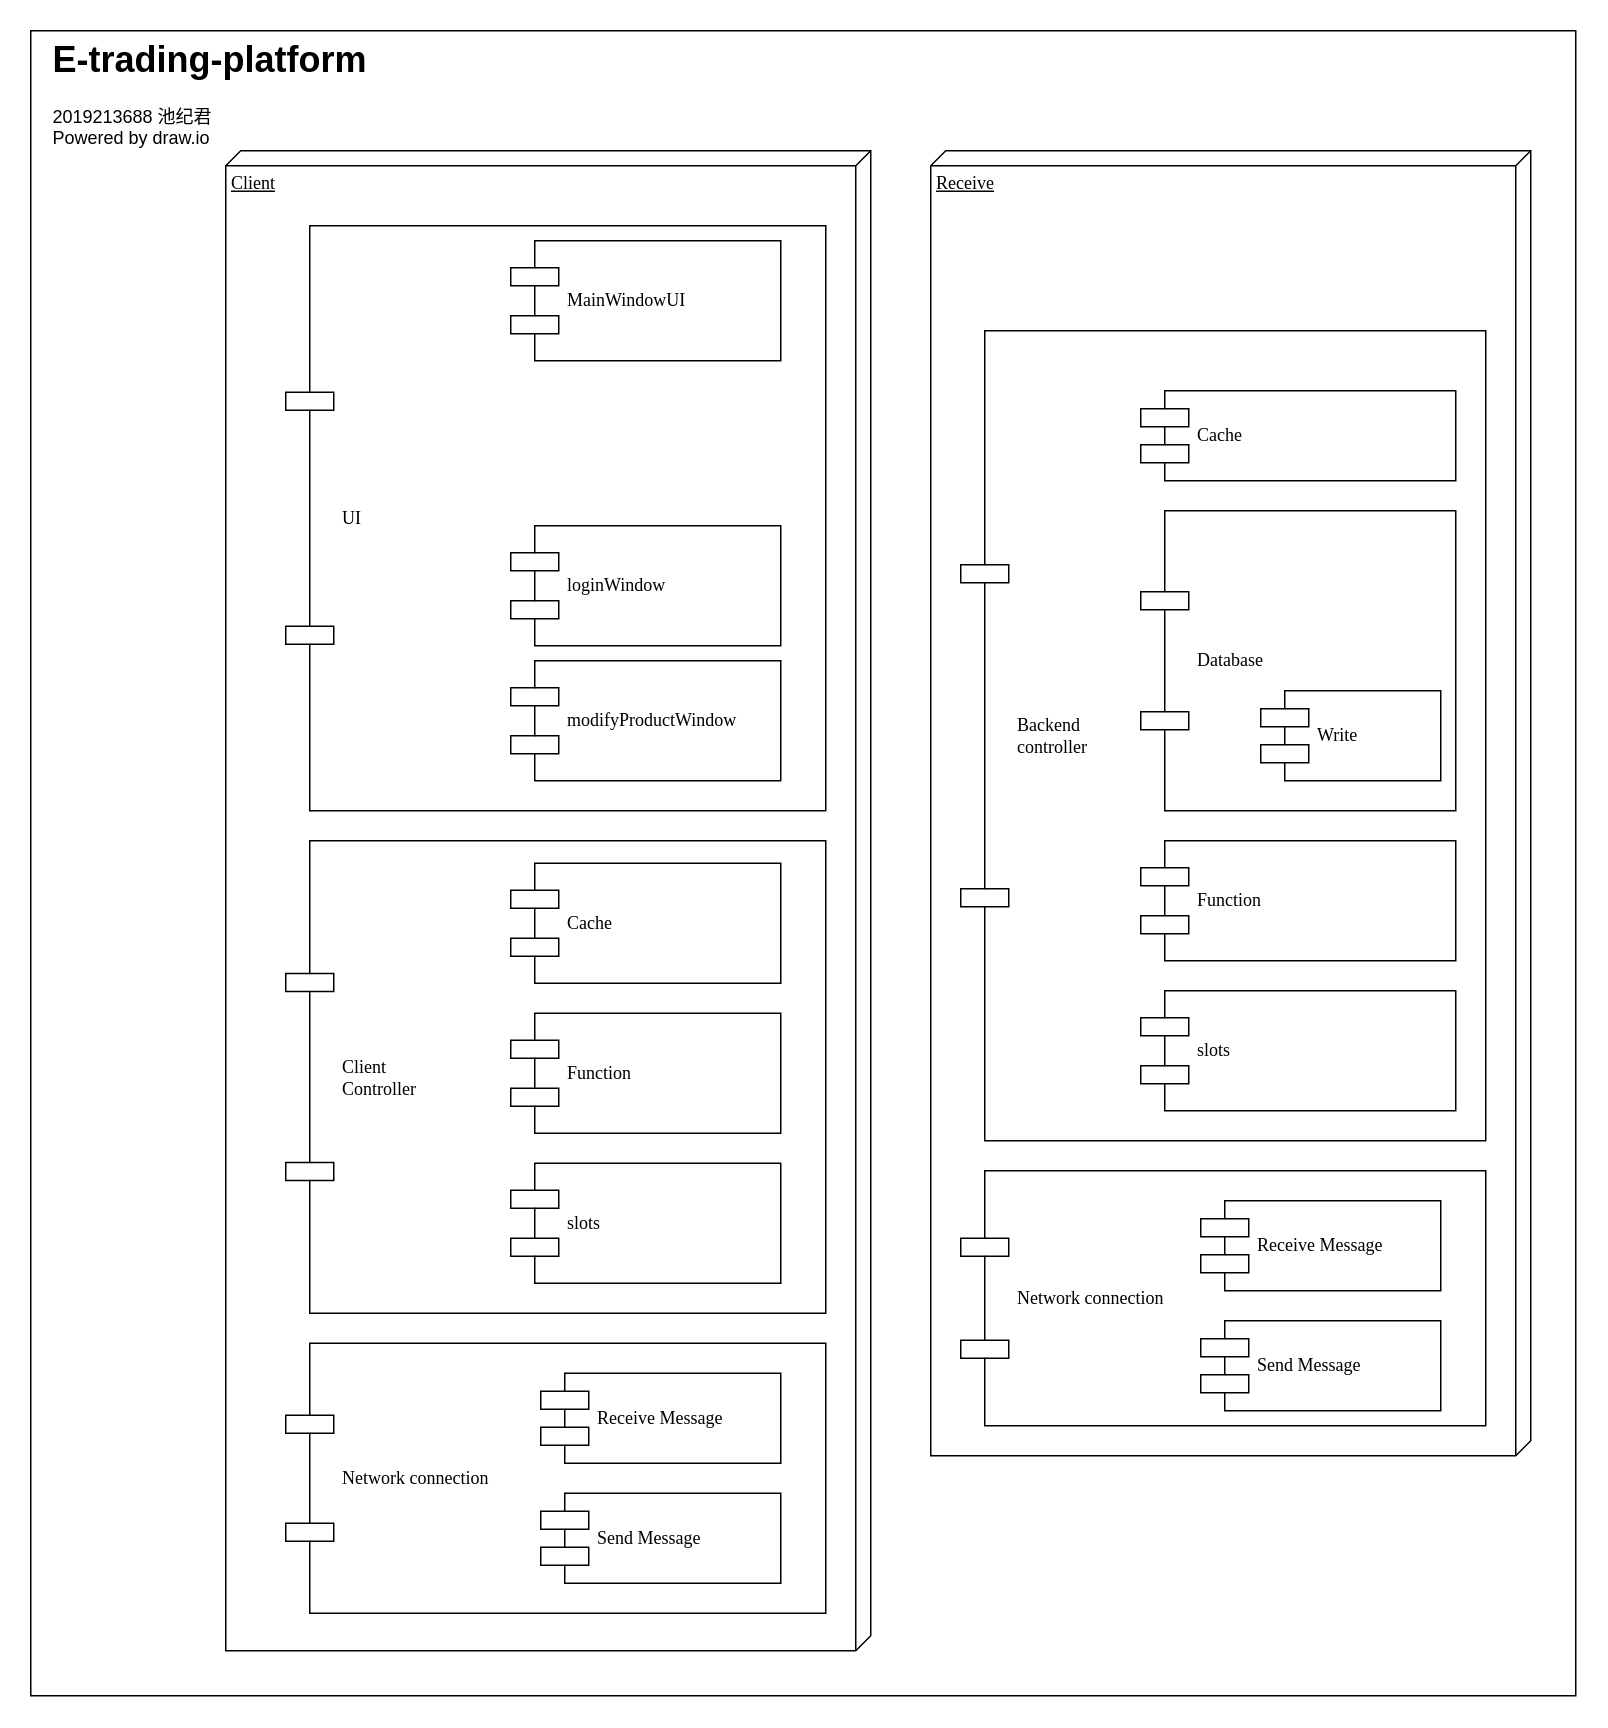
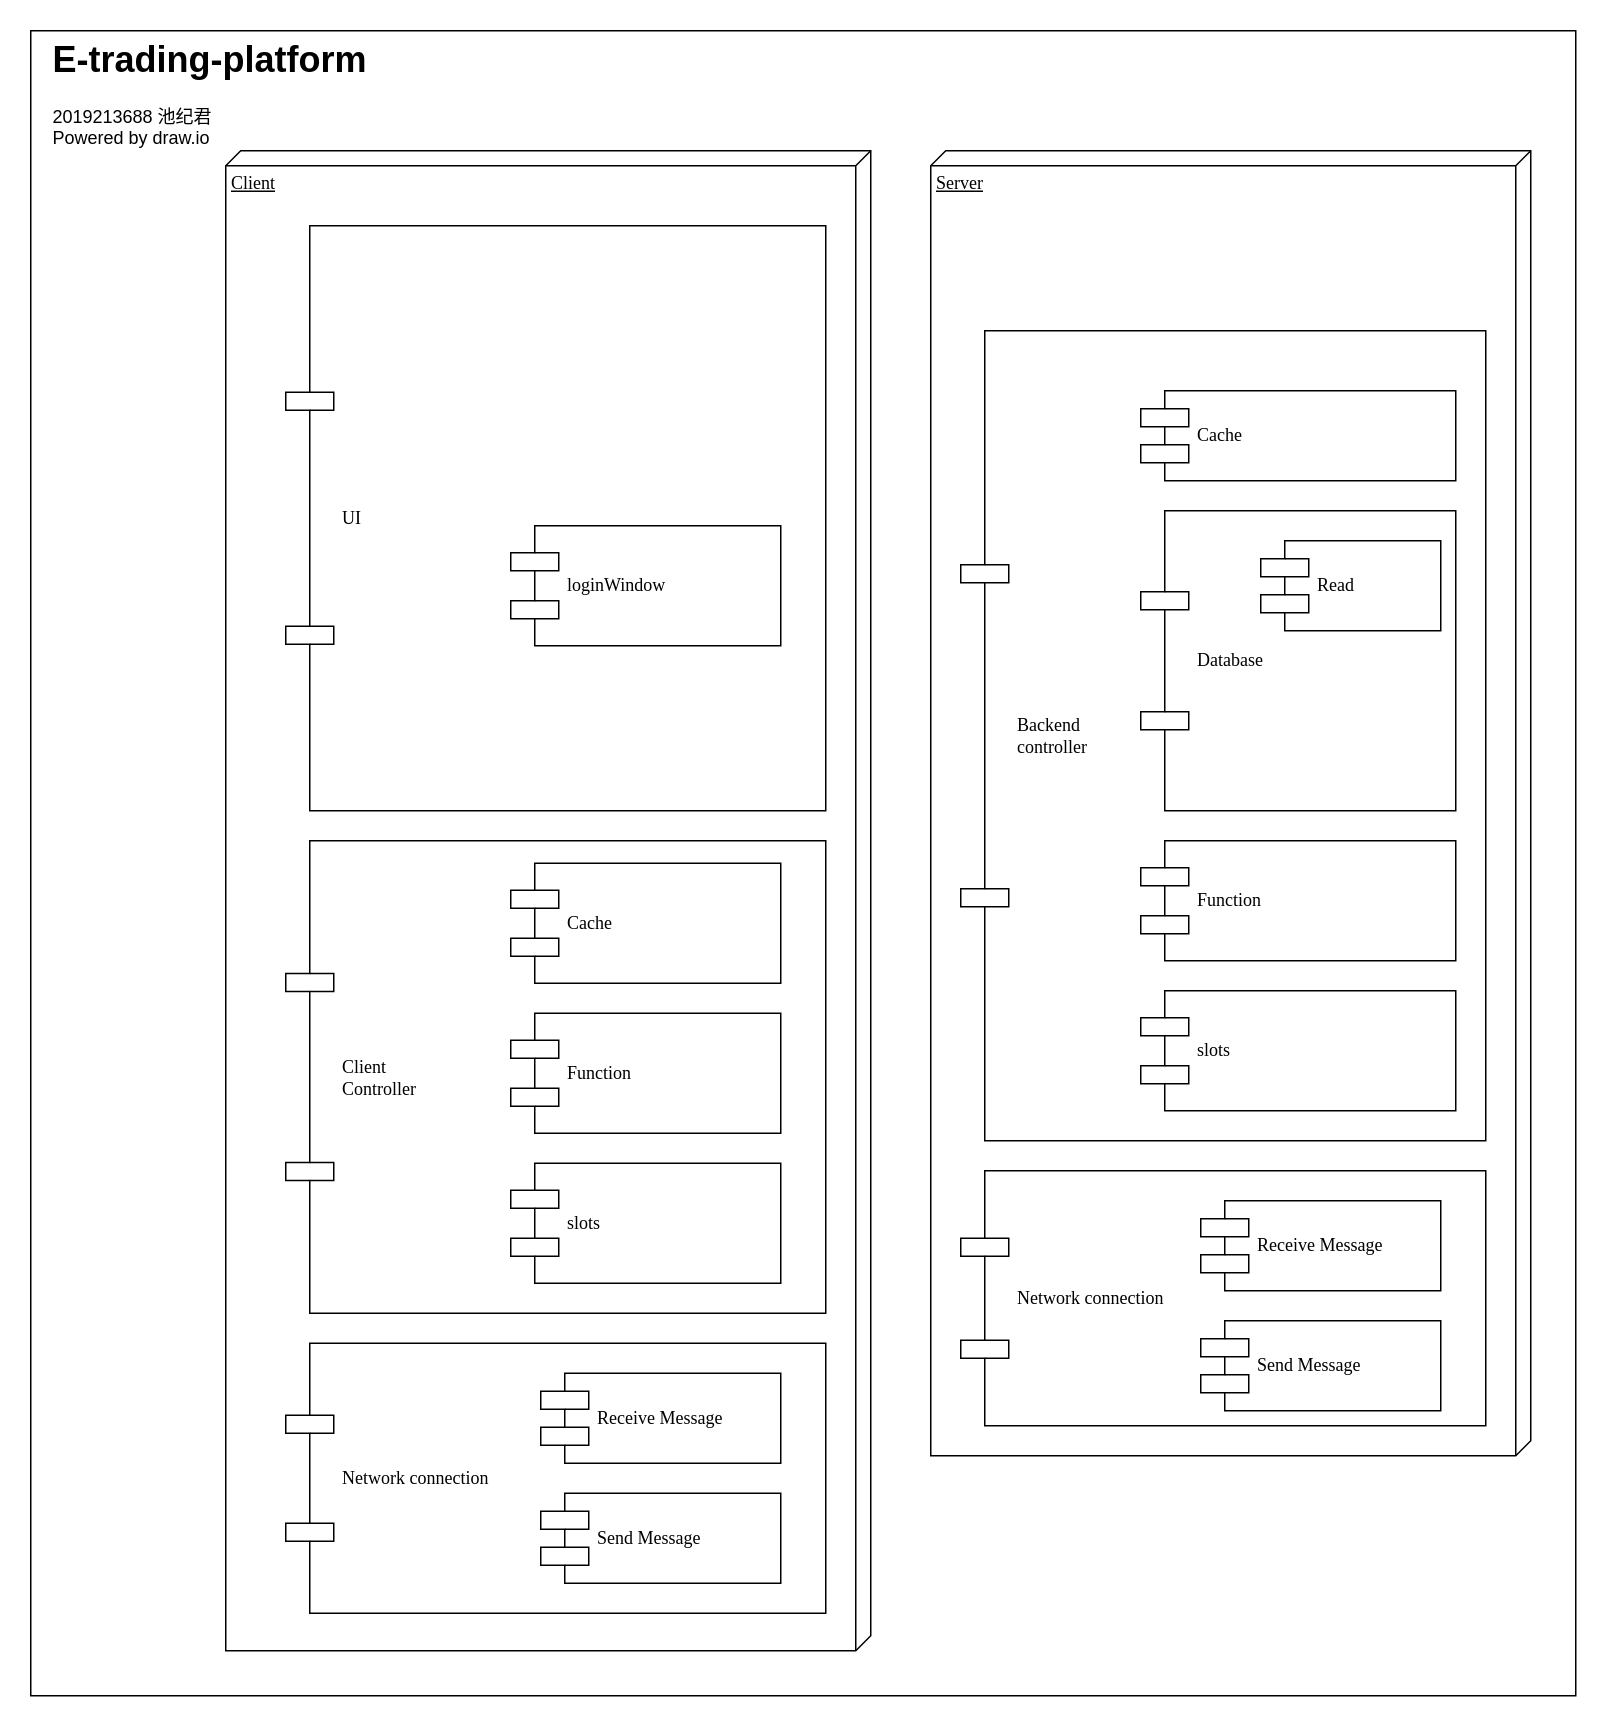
node "Receive": label "Receive" -> "Server"
node "MainWindowUI": removed
node "Read": added
node "modifyProductWindow": removed
node "Write": removed
